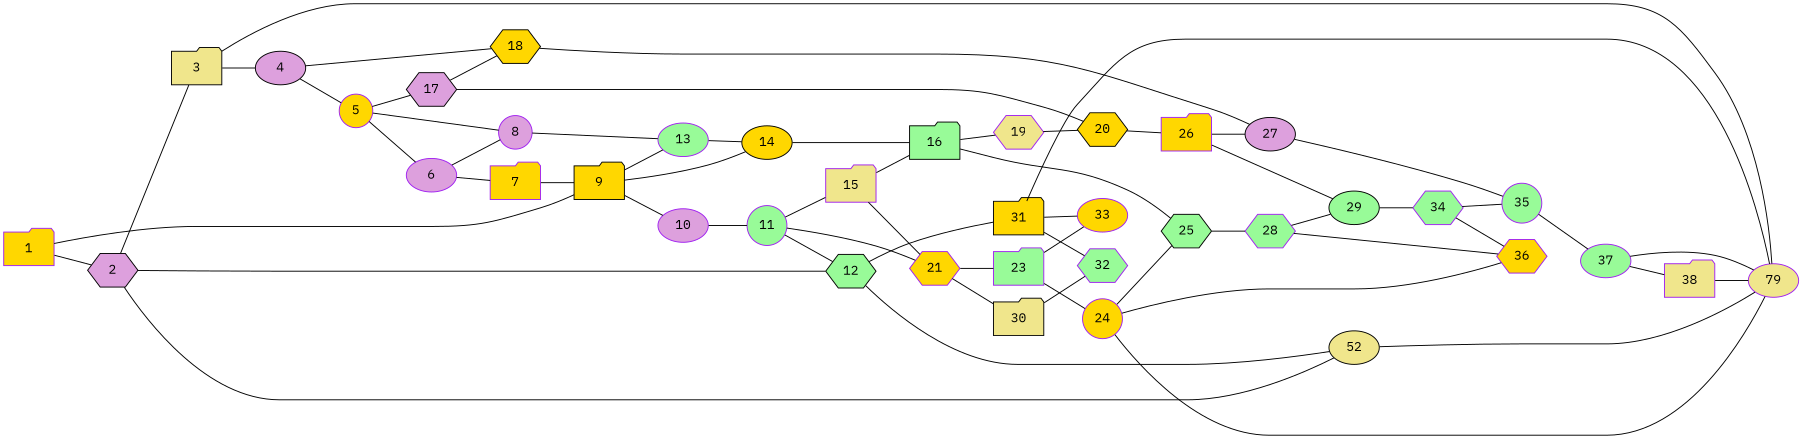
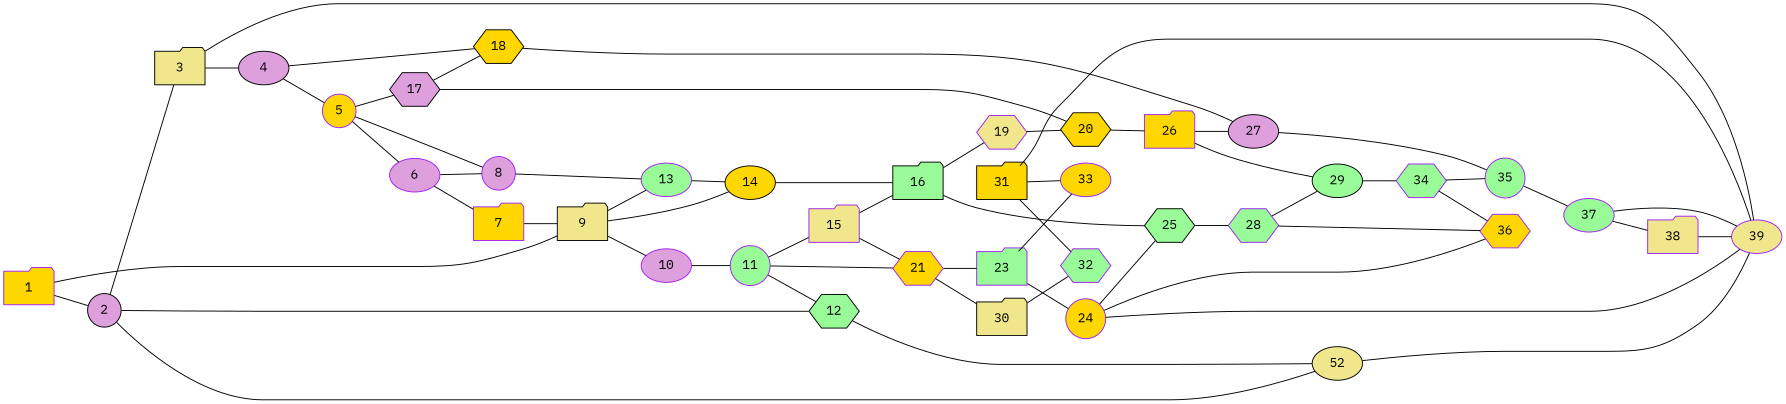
node "9": fillcolor gold -> khaki
edge "31" -- "12": removed
node "2": shape hexagon -> circle
node "79": label "79" -> "39"
